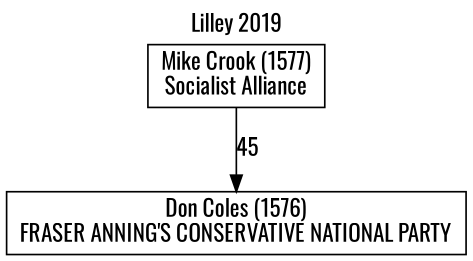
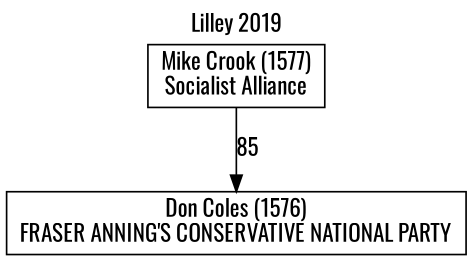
edge "Mike Crook (1577) Socialist Alliance" -> "Don Coles (1576) FRASER ANNING'S CONSERVATIVE NATIONAL PARTY": label "45" -> "85"
